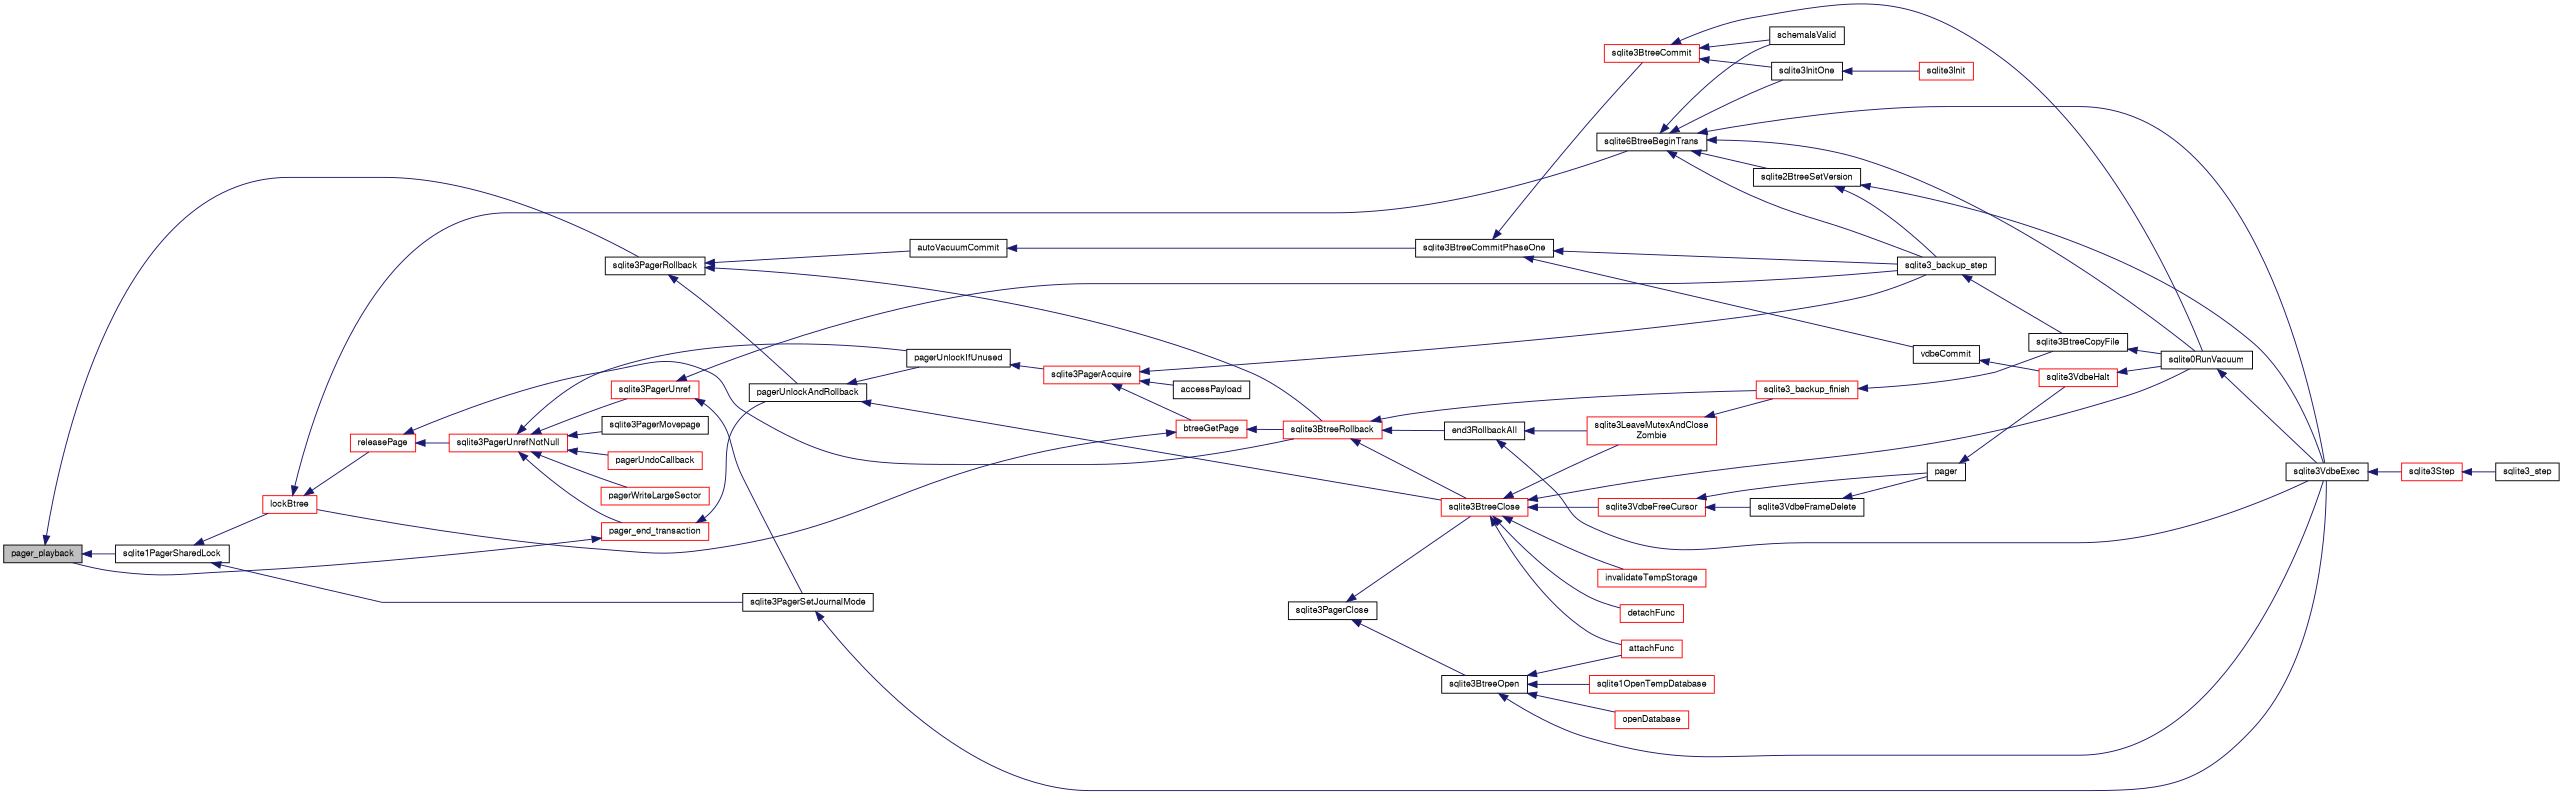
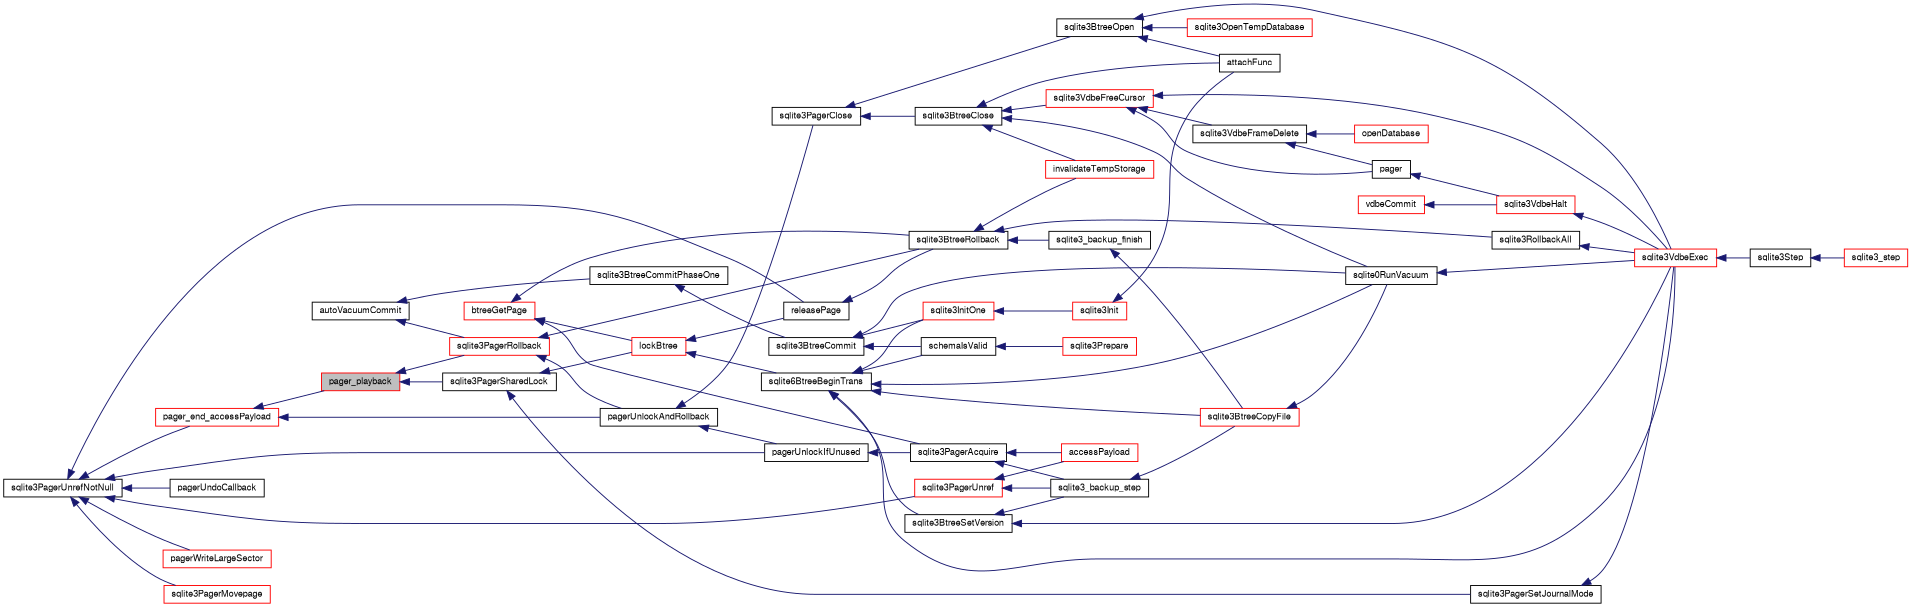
node "sqlite3BtreeCommit": color red -> black
node "sqlite3InitOne": color black -> red
edge "sqlite3VdbeExec" -> "sqlite3VdbeFreeCursor": added
node "sqlite2BtreeSetVersion": label "sqlite2BtreeSetVersion" -> "sqlite3BtreeSetVersion"
edge "attachFunc" -> "sqlite3Init": added
edge "sqlite3_backup_step" -> "sqlite6BtreeBeginTrans": now "sqlite3BtreeCopyFile" -> "sqlite6BtreeBeginTrans"
edge "autoVacuumCommit" -> "sqlite3PagerRollback": reversed
edge "sqlite3_backup_step" -> "sqlite3BtreeCommitPhaseOne": removed
node "sqlite3PagerRollback": color black -> red
edge "vdbeCommit" -> "sqlite3BtreeCommitPhaseOne": removed
node "sqlite3BtreeCopyFile": color black -> red
node "sqlite3Prepare": added
node "vdbeCommit": color black -> red
edge "sqlite0RunVacuum" -> "sqlite3VdbeHalt": now "sqlite3VdbeExec" -> "sqlite3VdbeHalt"
node "sqlite3PagerAcquire": color red -> black
node "accessPayload": color black -> red
node "sqlite3_backup_finish": color red -> black
edge "btreeGetPage" -> "sqlite3PagerAcquire": reversed
node "sqlite3PagerMovepage": color black -> red
node "sqlite3BtreeRollback": color red -> black
node "end3RollbackAll": label "end3RollbackAll" -> "sqlite3RollbackAll"
node "sqlite3LeaveMutexAndClose Zombie": removed
node "releasePage": color red -> black
edge "sqlite3PagerUnrefNotNull" -> "releasePage": reversed
node "sqlite3PagerUnrefNotNull": color red -> black
edge "sqlite3BtreeClose" -> "pagerUnlockAndRollback": now "sqlite3PagerClose" -> "pagerUnlockAndRollback"
node "pagerUndoCallback": color red -> black
edge "sqlite3BtreeClose" -> "sqlite3BtreeRollback": now "invalidateTempStorage" -> "sqlite3BtreeRollback"
node "sqlite3VdbeExec": color black -> red
node "sqlite3Step": color red -> black
node "sqlite3_step": color black -> red
edge "sqlite3PagerSetJournalMode" -> "sqlite3PagerUnref": now "accessPayload" -> "sqlite3PagerUnref"
node "sqlite3BtreeClose": color red -> black
node "pager_end_transaction": label "pager_end_transaction" -> "pager_end_accessPayload"
node "pager_playback": color black -> red
node "sqlite1PagerSharedLock": label "sqlite1PagerSharedLock" -> "sqlite3PagerSharedLock"
node "detachFunc": removed
node "attachFunc": color red -> black
node "sqlite1OpenTempDatabase": label "sqlite1OpenTempDatabase" -> "sqlite3OpenTempDatabase"
edge "openDatabase" -> "sqlite3BtreeOpen": now "openDatabase" -> "sqlite3VdbeFrameDelete"
